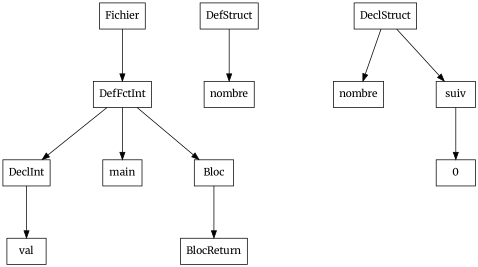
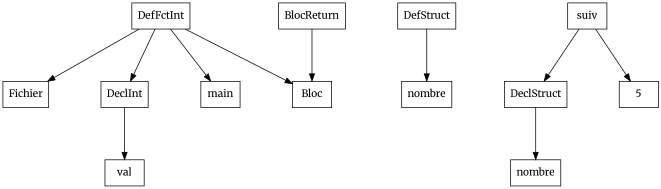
edge "Fichier" -> "DefFctInt": reversed
edge "DeclStruct" -> "suiv": reversed
node "0": label "0" -> "5"
edge "Bloc" -> "BlocReturn": reversed
